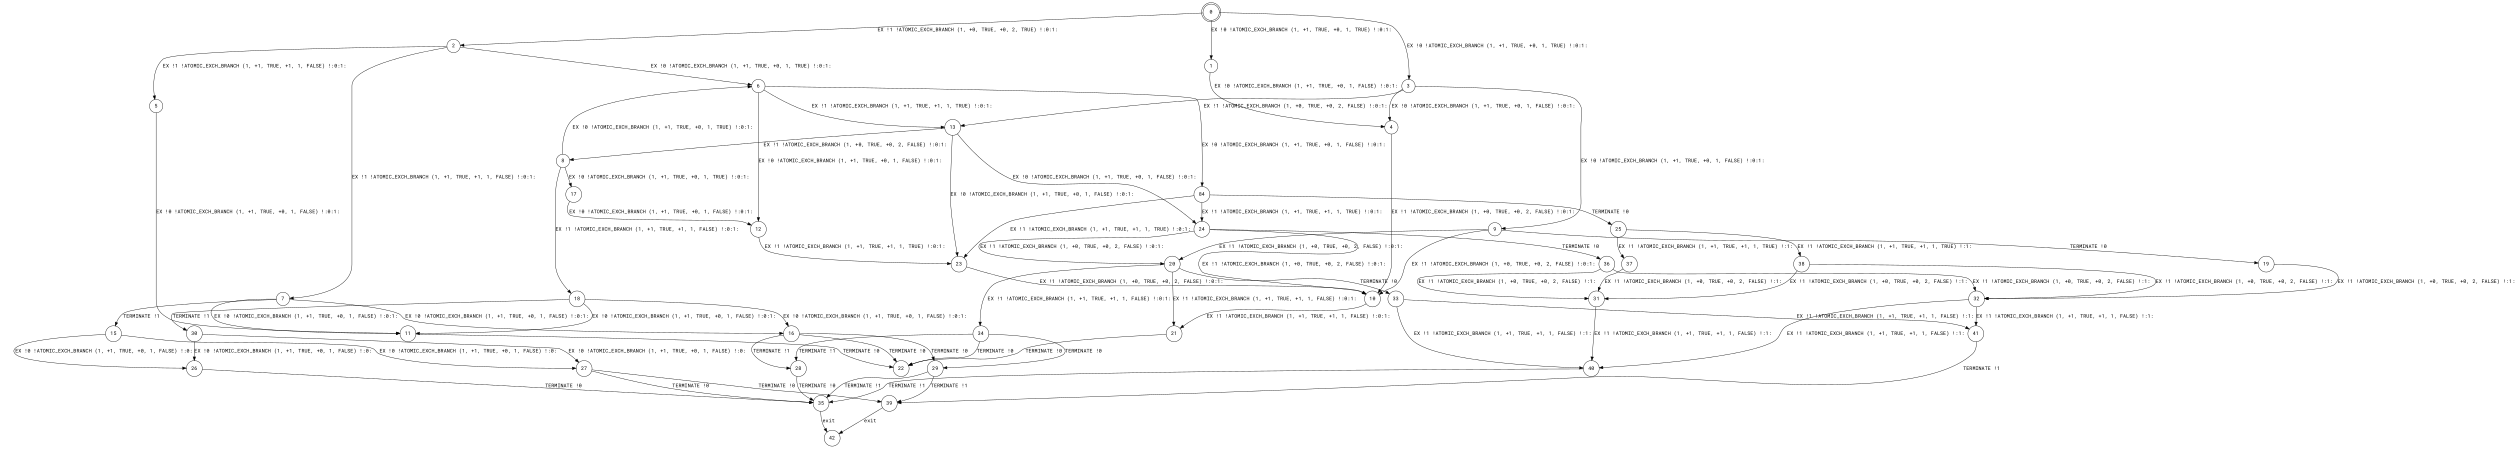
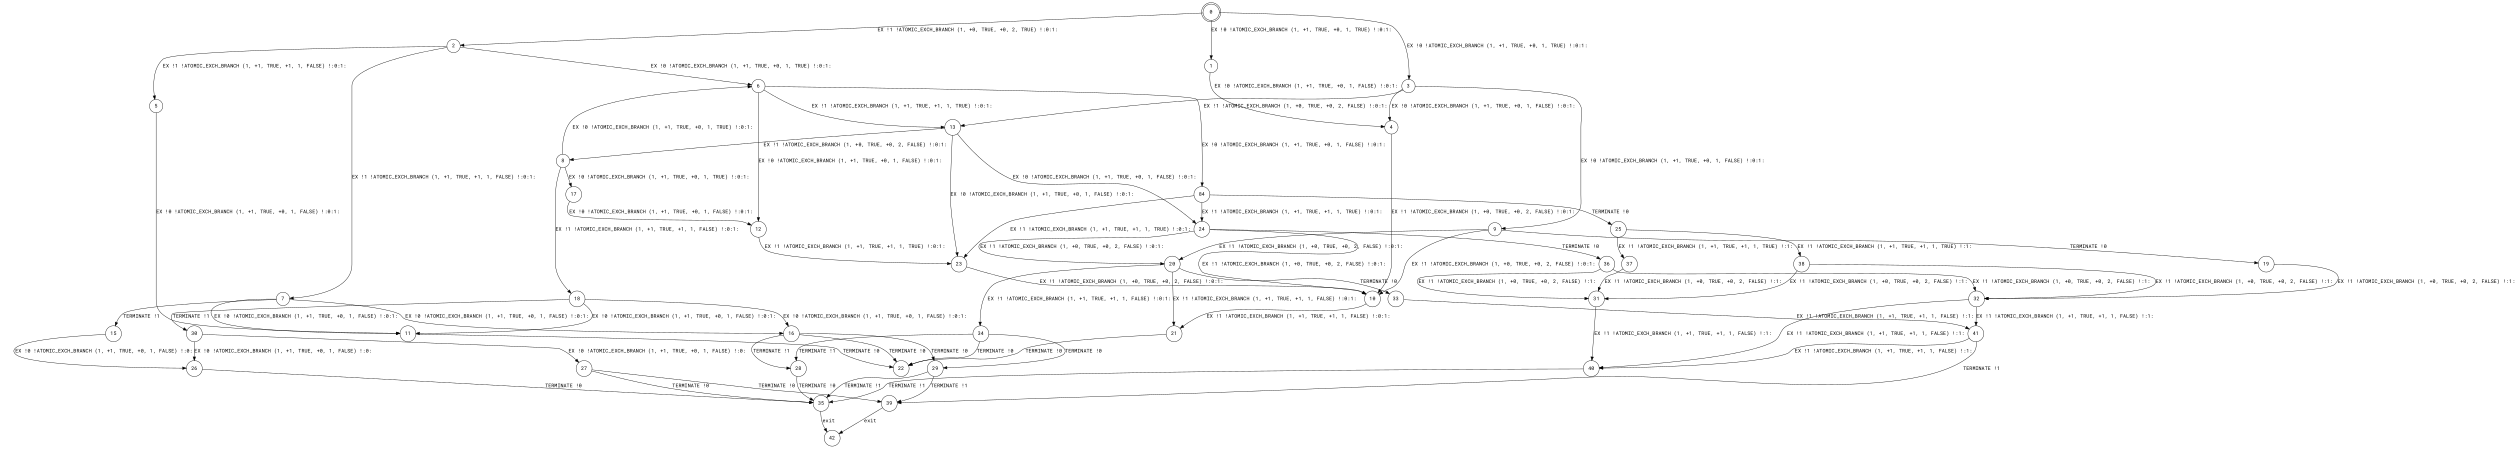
edge "15" -> "27": removed, label "EX !0 !ATOMIC_EXCH_BRANCH (1, +1, TRUE, +0, 1, FALSE) !:0:"
edge "33" -> "40": now "41" -> "40"
